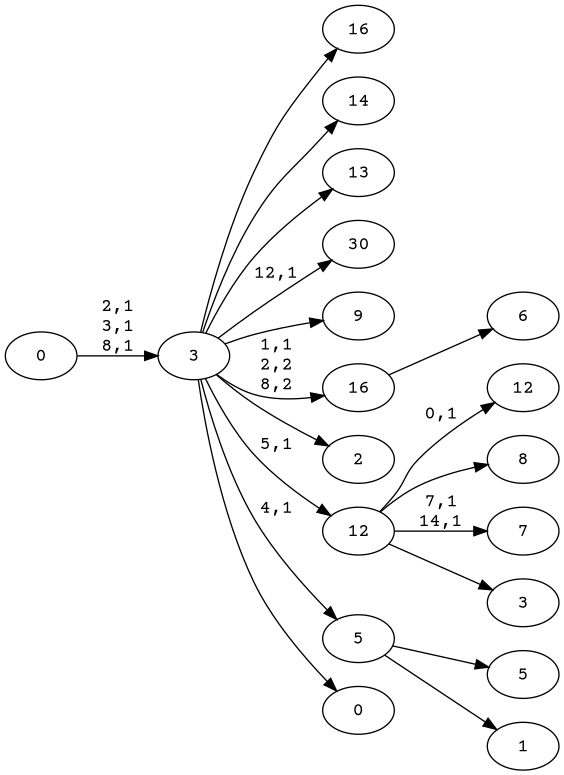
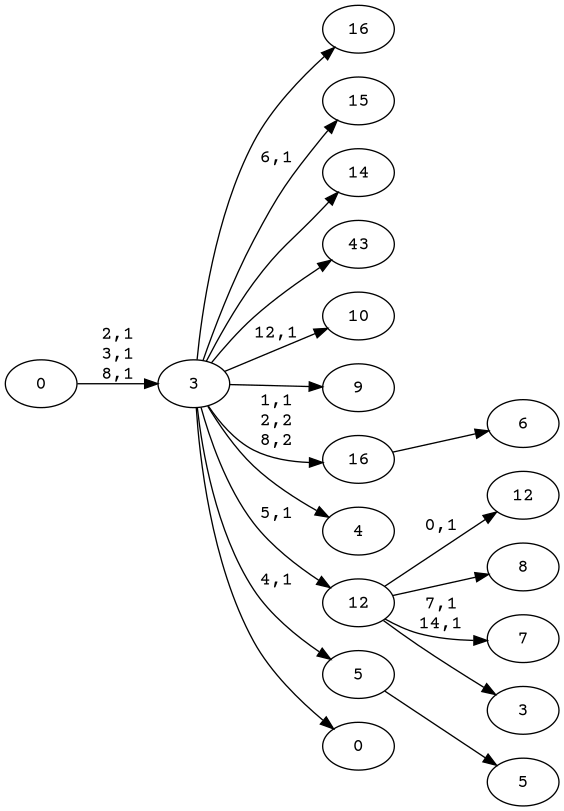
node "15": added
node "13": label "13" -> "43"
node "30": label "30" -> "10"
node "2": label "2" -> "4"
node "1": removed
